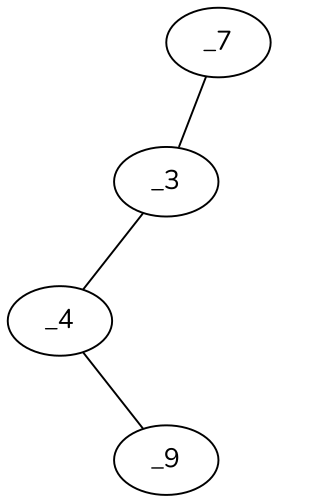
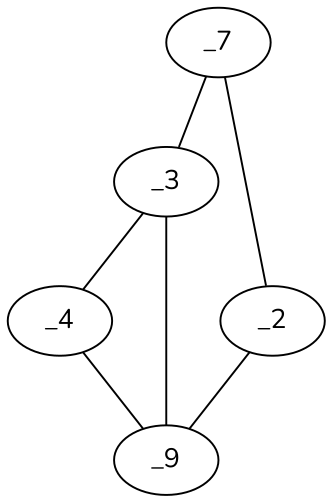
edge "_3" -- "_9": added
node "_2": added
